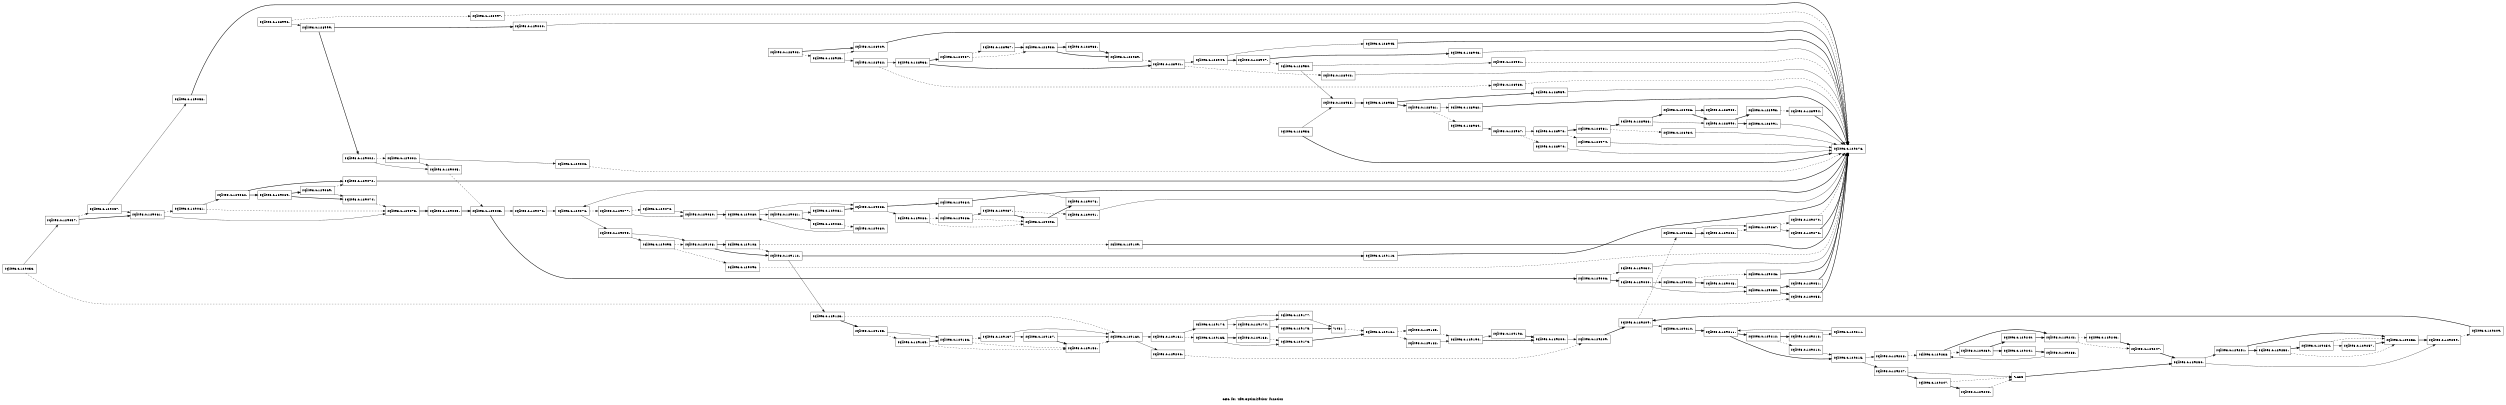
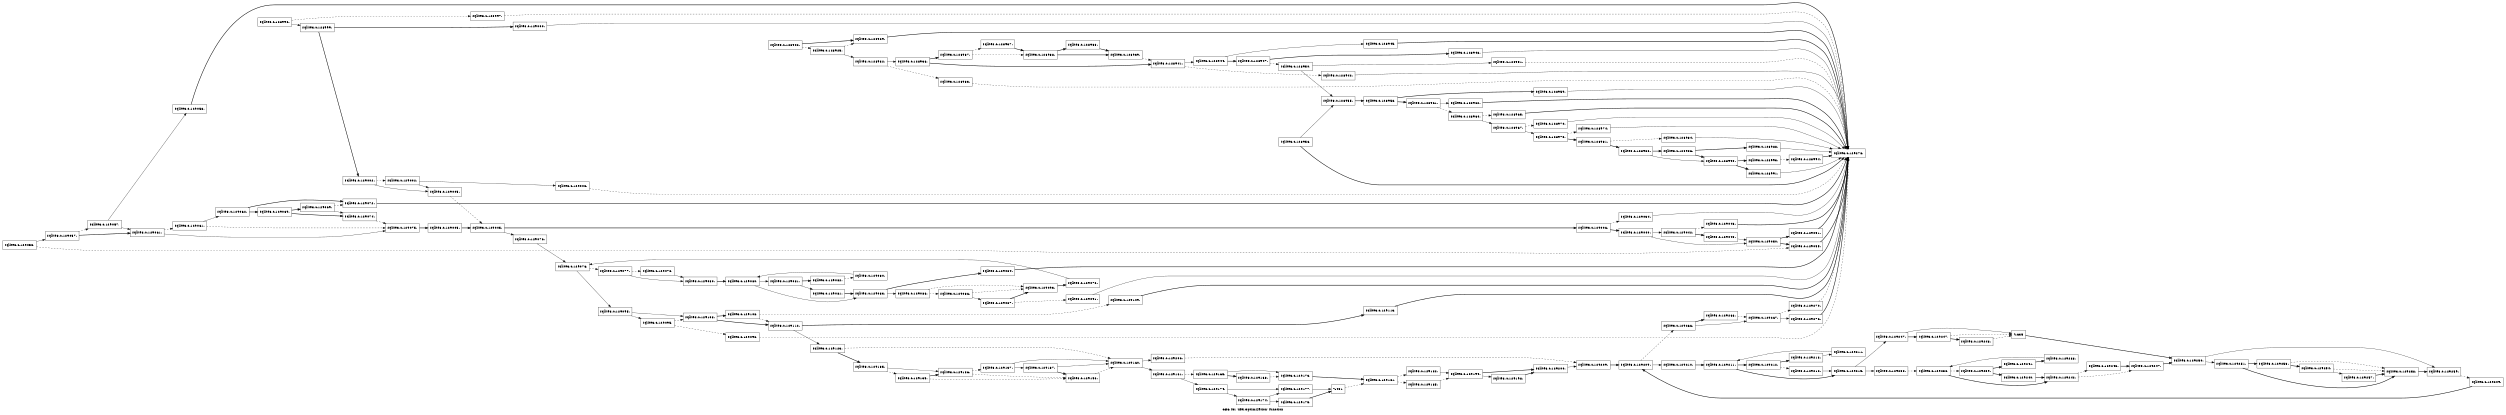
node "sqlite3.c:128965:": added
edge "sqlite3.c:128988:" -> "sqlite3.c:129278:": added
